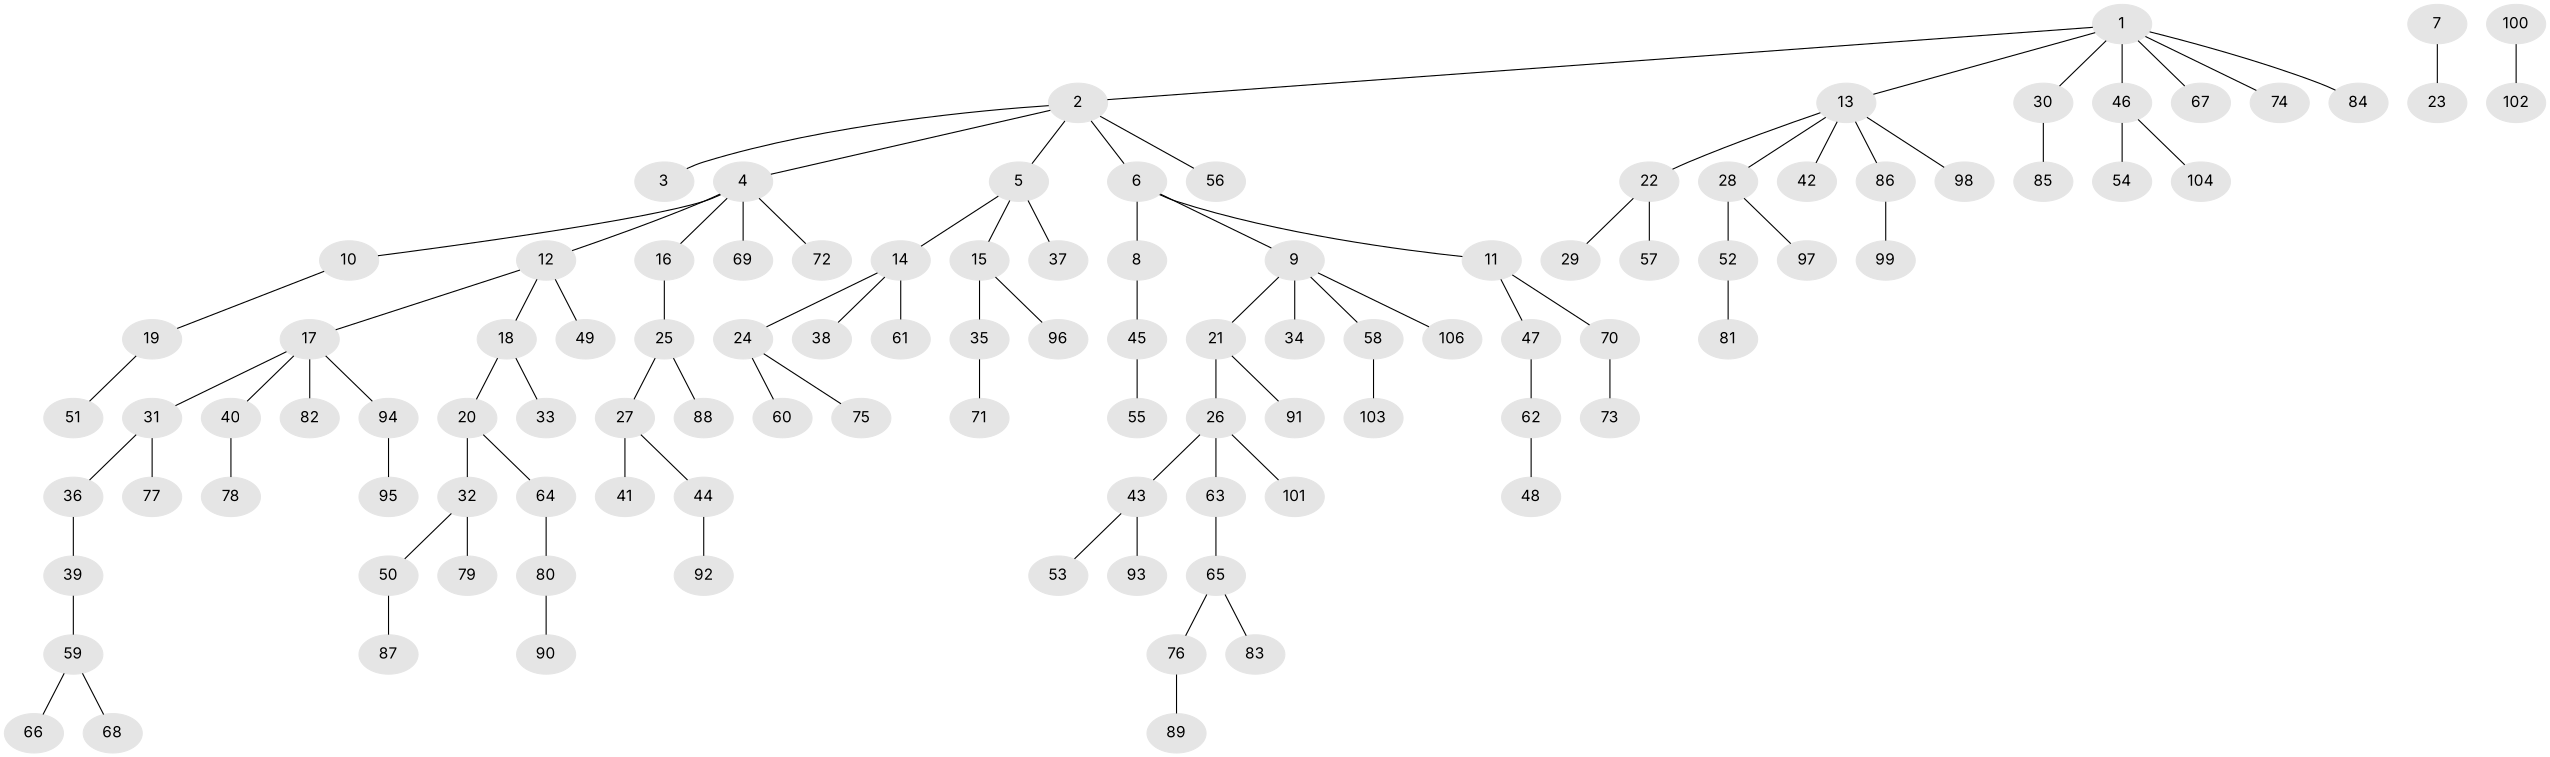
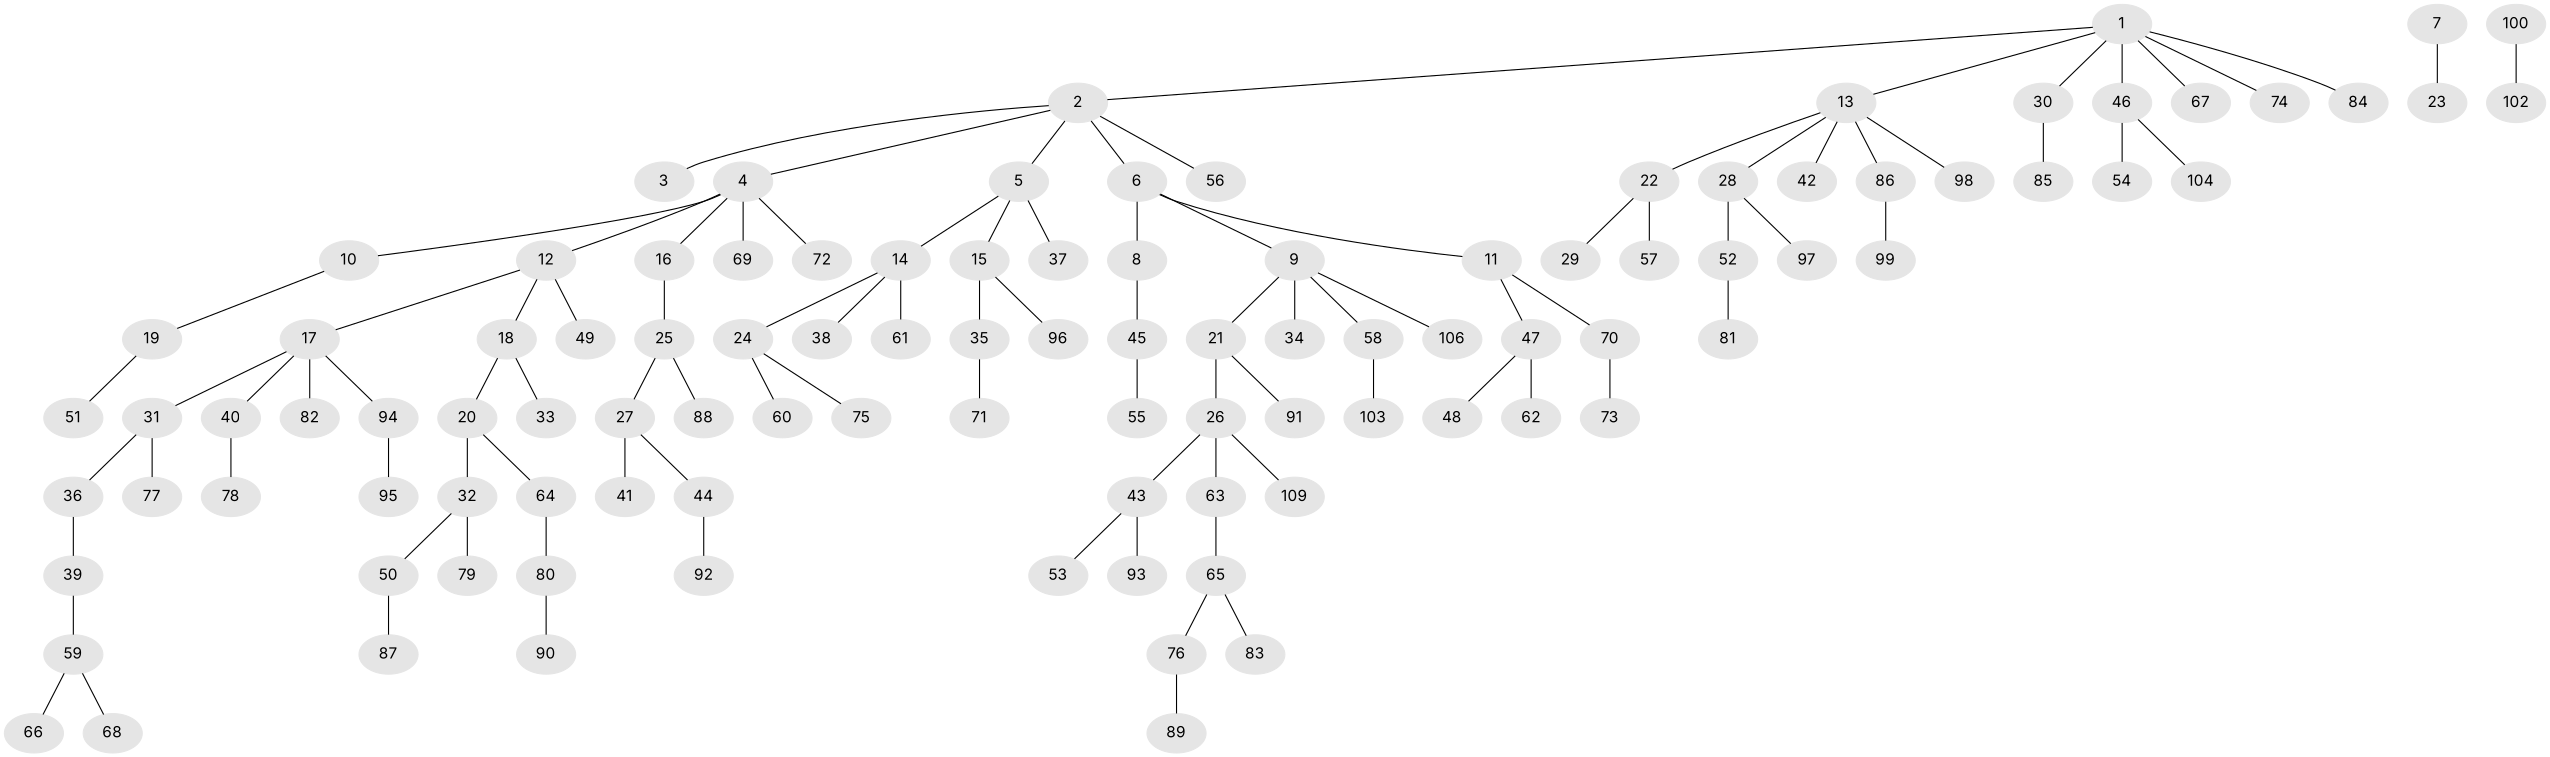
edge "62" -- "48": now "47" -- "48"
node "101": label "101" -> "109"
